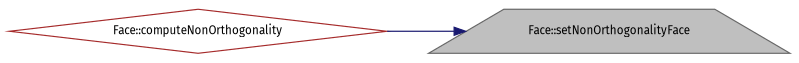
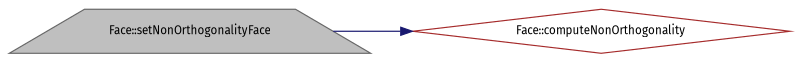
edge "Face::computeNonOrthogonality" -> "Face::setNonOrthogonalityFace": reversed
